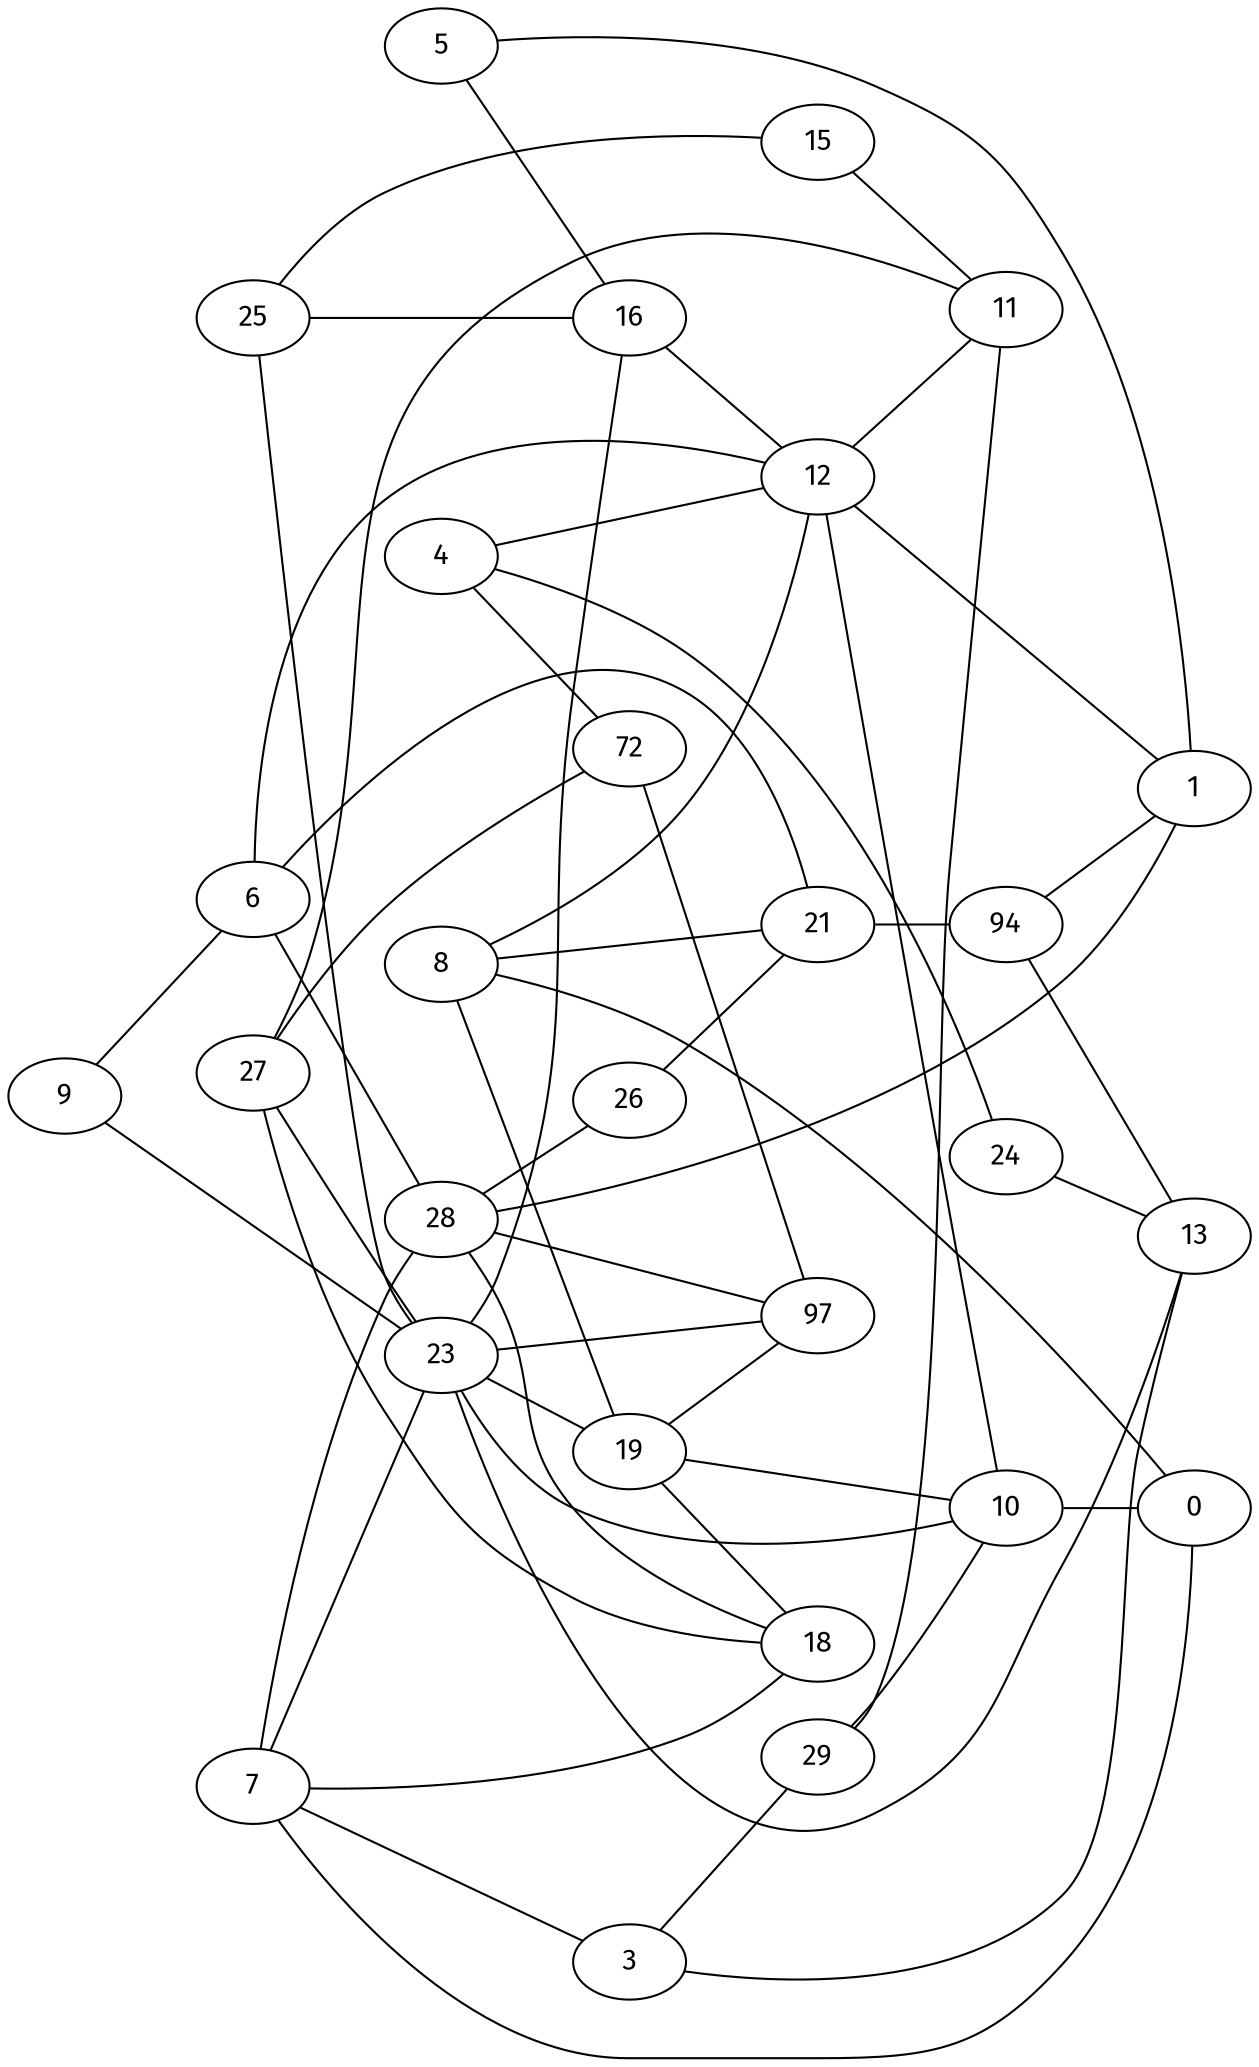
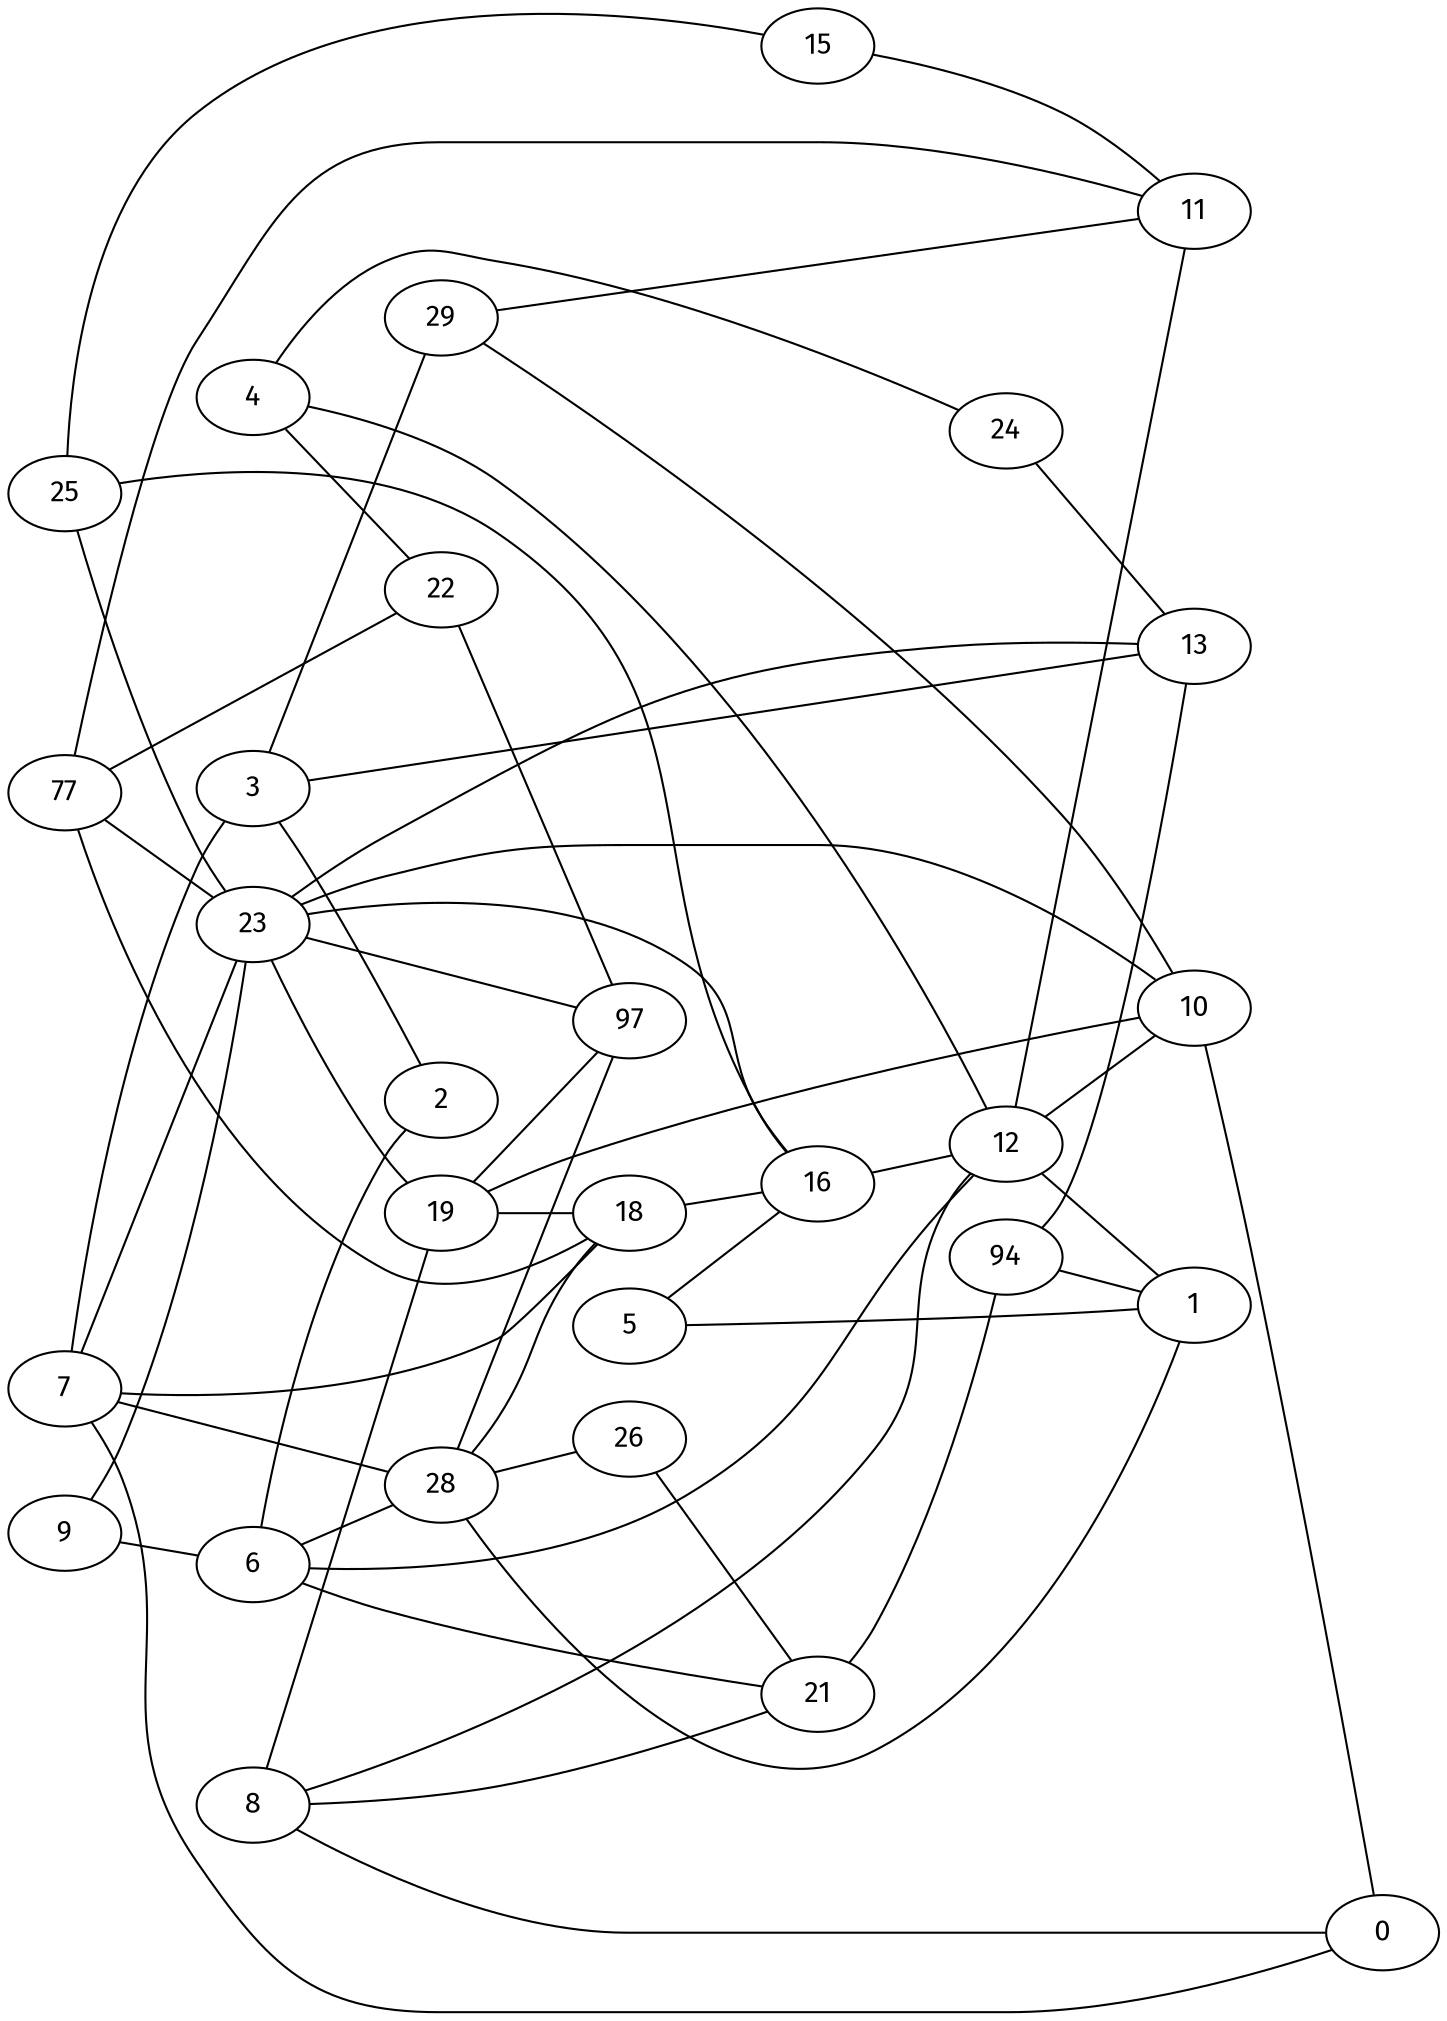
node "72": label "72" -> "22"
node "27": label "27" -> "77"
node "2": added
edge "16" -- "18": added
